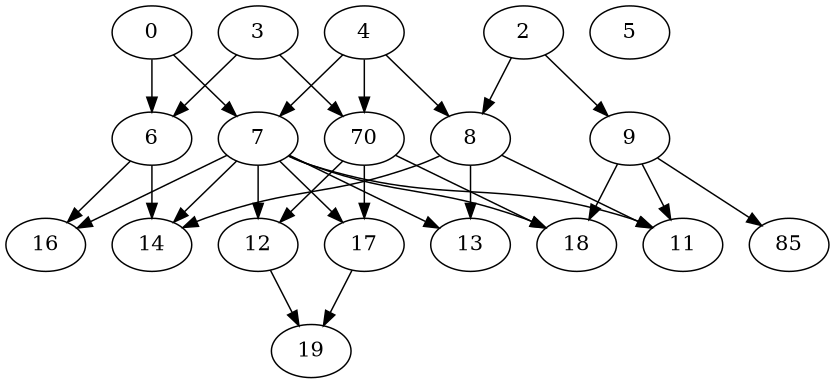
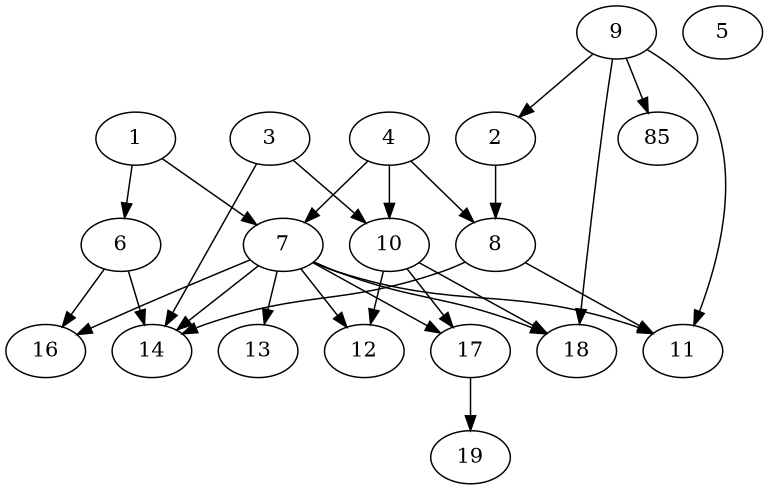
node "0": label "0" -> "1"
edge "3" -> "6": now "3" -> "14"
edge "2" -> "9": reversed
node "70": label "70" -> "10"
edge "8" -> "13": removed
edge "12" -> "19": removed
